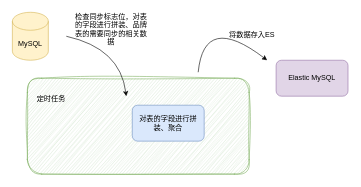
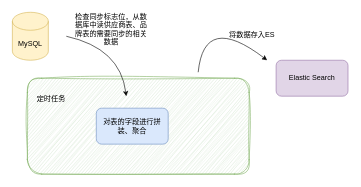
node "检查同步标志位，对表的字段进行拼装、品牌表的需要同步的相关数据": label "检查同步标志位，对表的字段进行拼装、品牌表的需要同步的相关数据" -> "检查同步标志位，从数据库中读供应商表、品牌表的需要同步的相关数据"
node "Elastic MySQL": label "Elastic MySQL" -> "Elastic Search"
node "对表的字段进行拼装、聚合": moved (168, 123) -> (132, 126)
